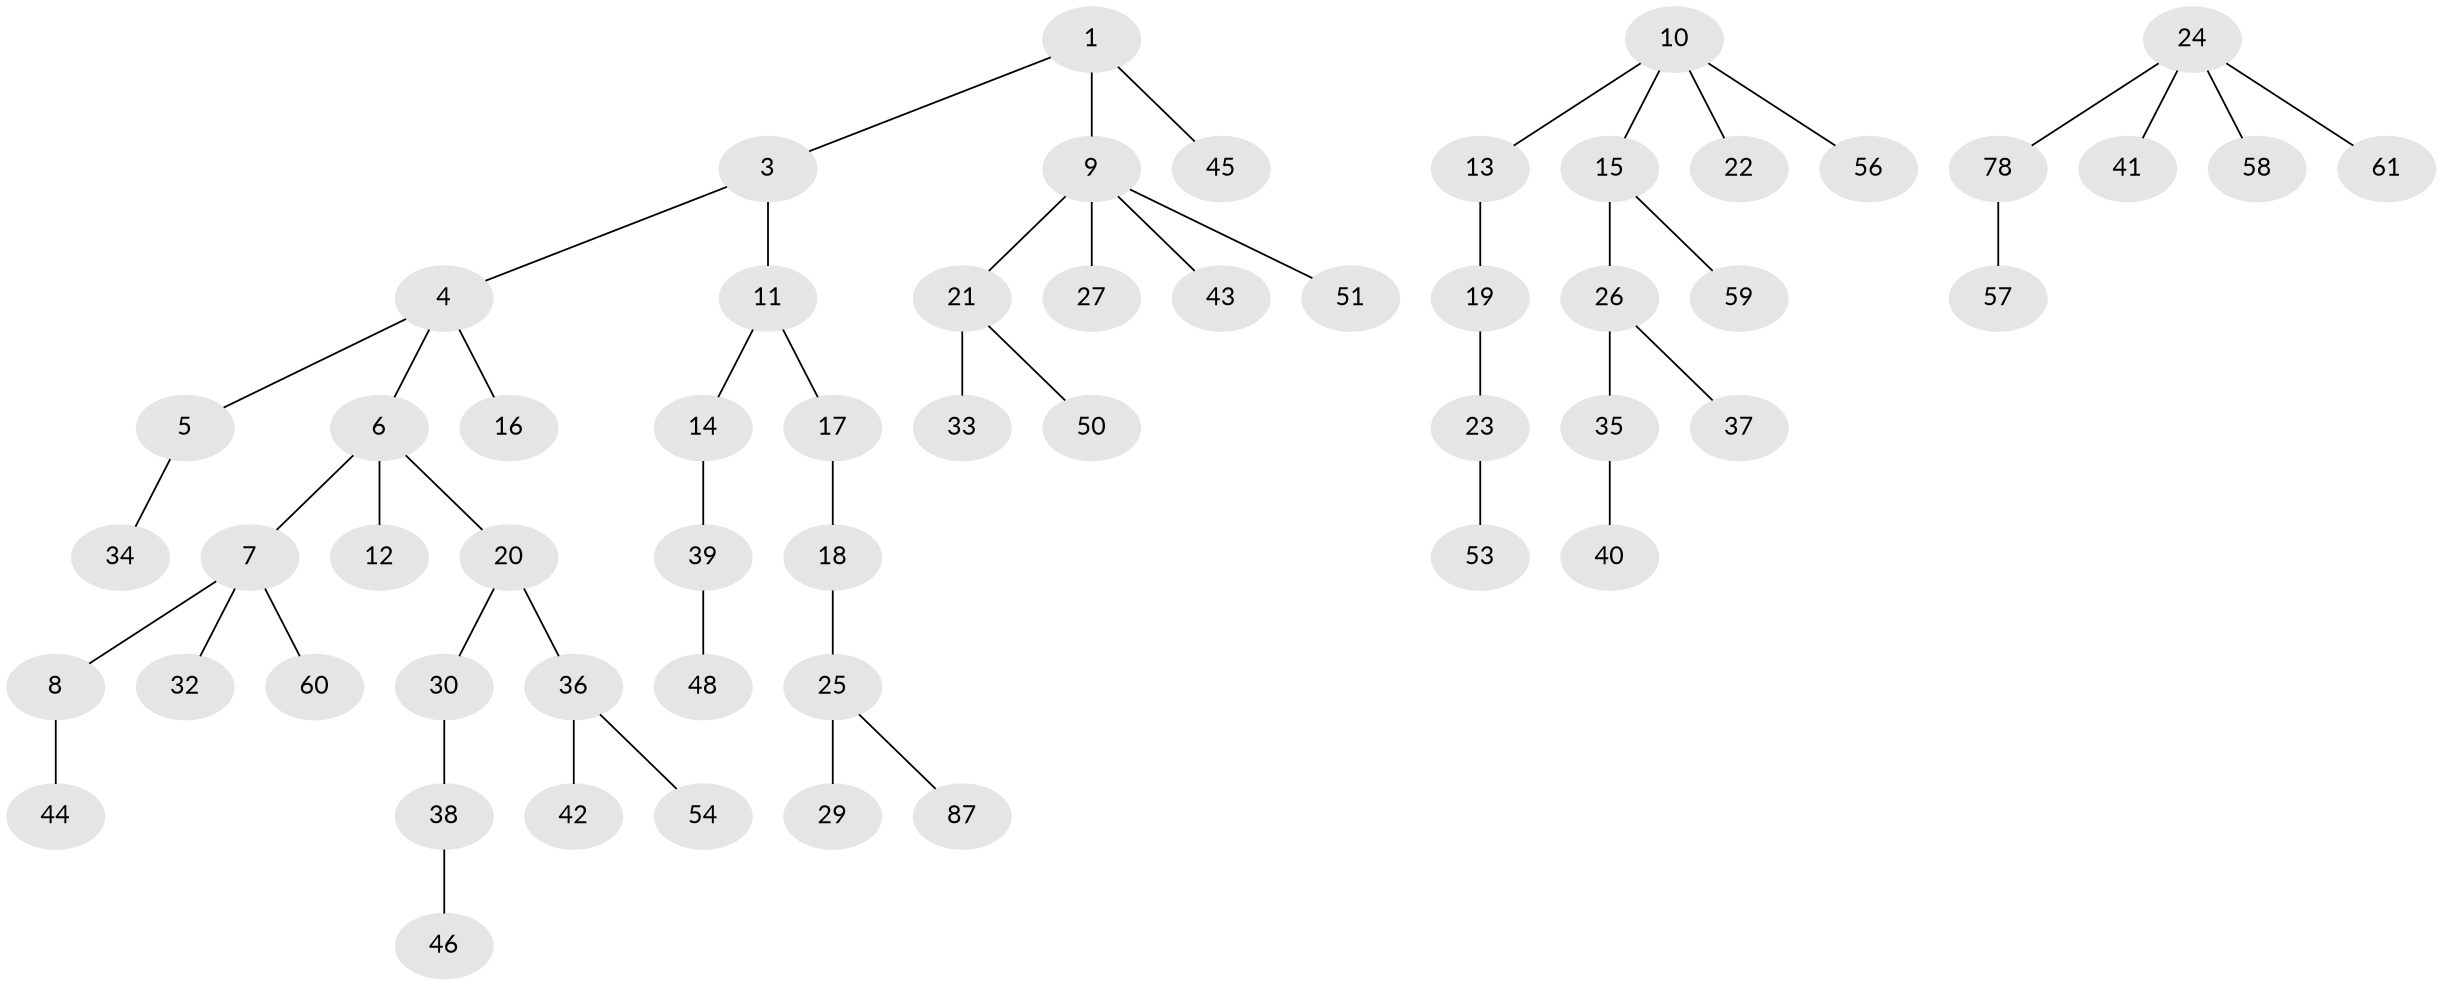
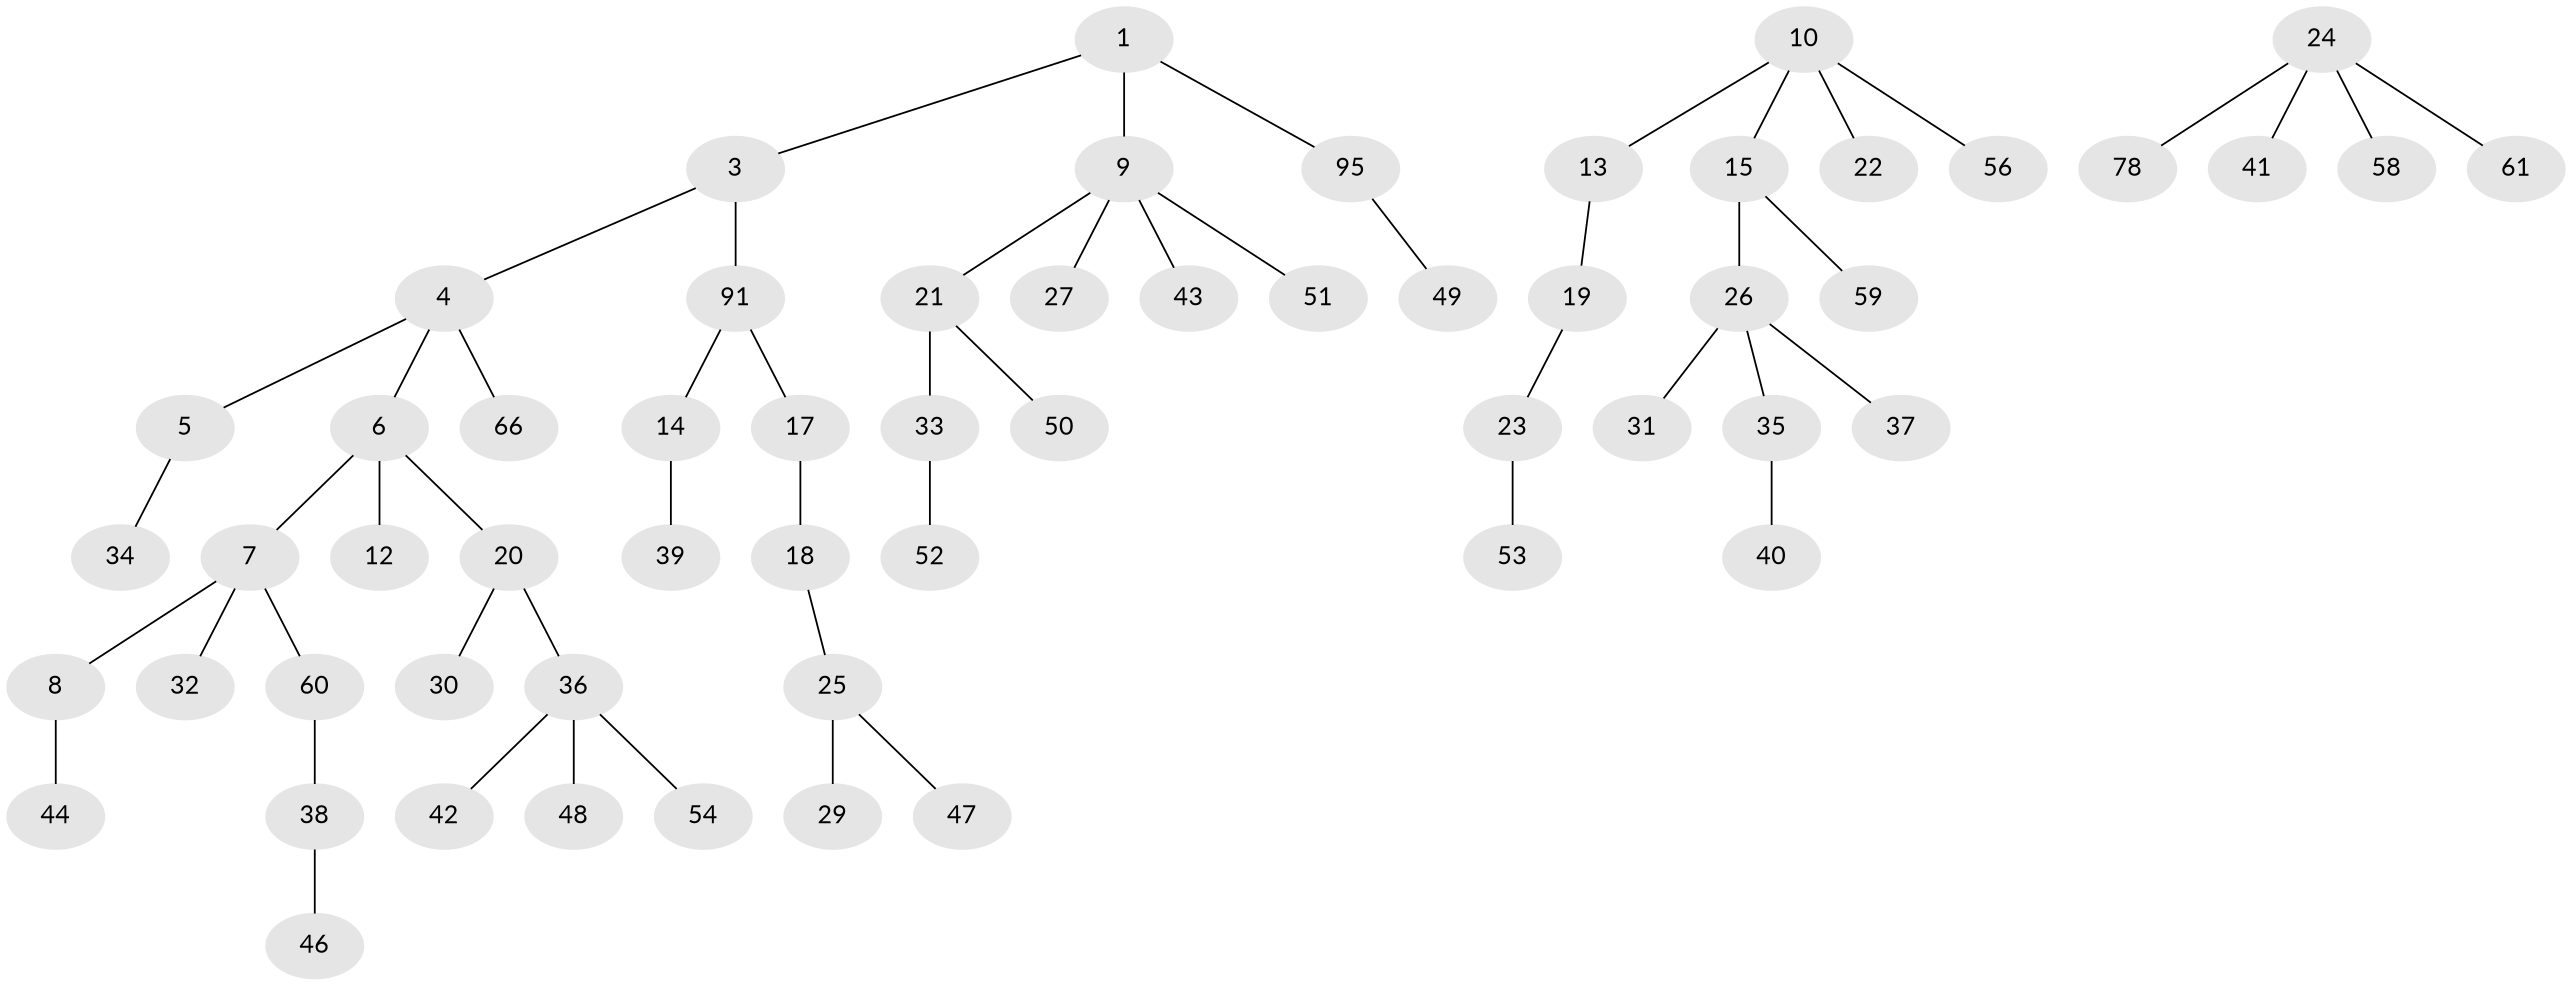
node "45": label "45" -> "95"
node "11": label "11" -> "91"
node "49": added
node "57": removed
node "16": label "16" -> "66"
node "31": added
node "52": added
edge "39" -- "48": now "36" -- "48"
edge "30" -- "38": now "60" -- "38"
node "87": label "87" -> "47"
